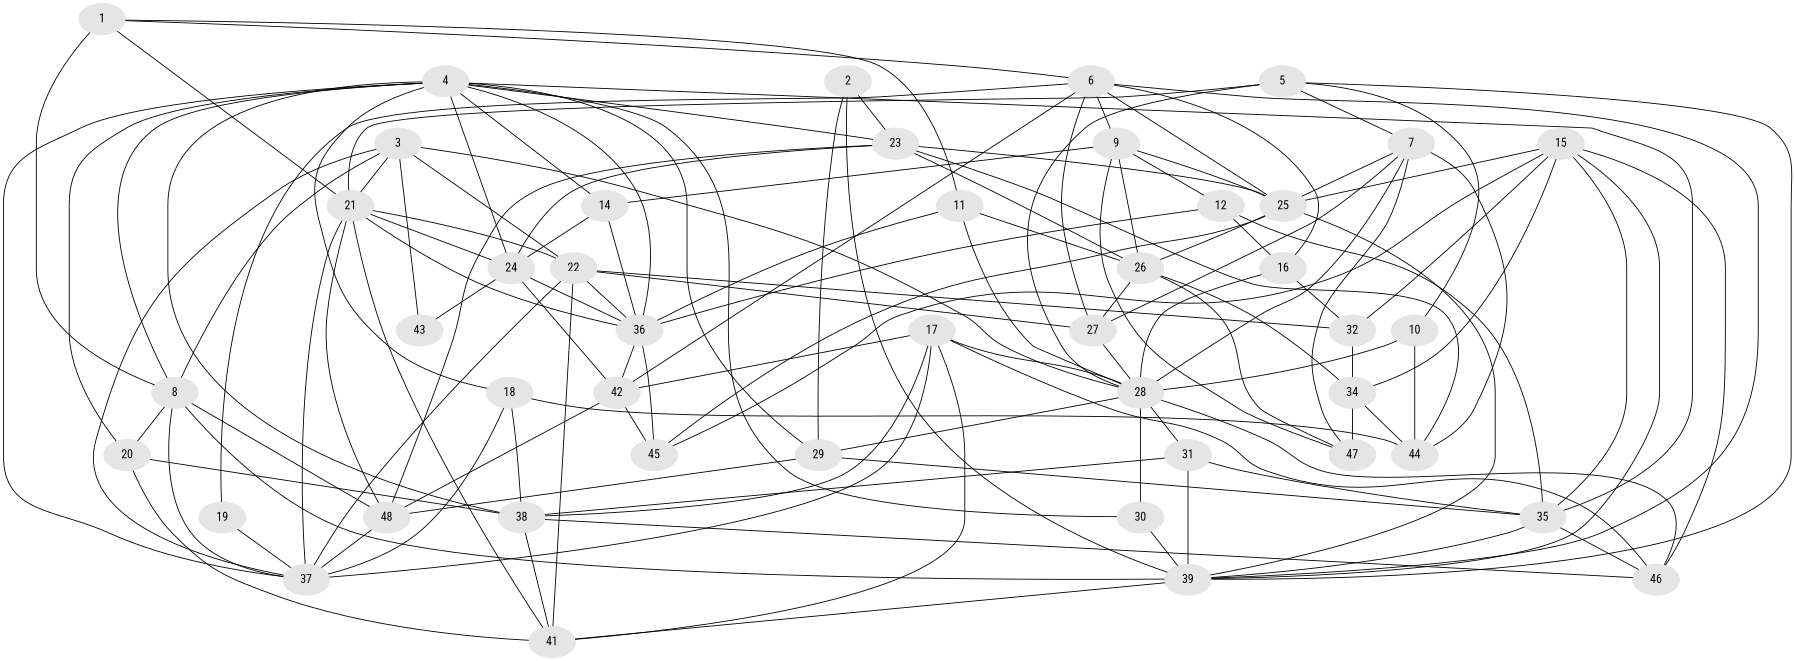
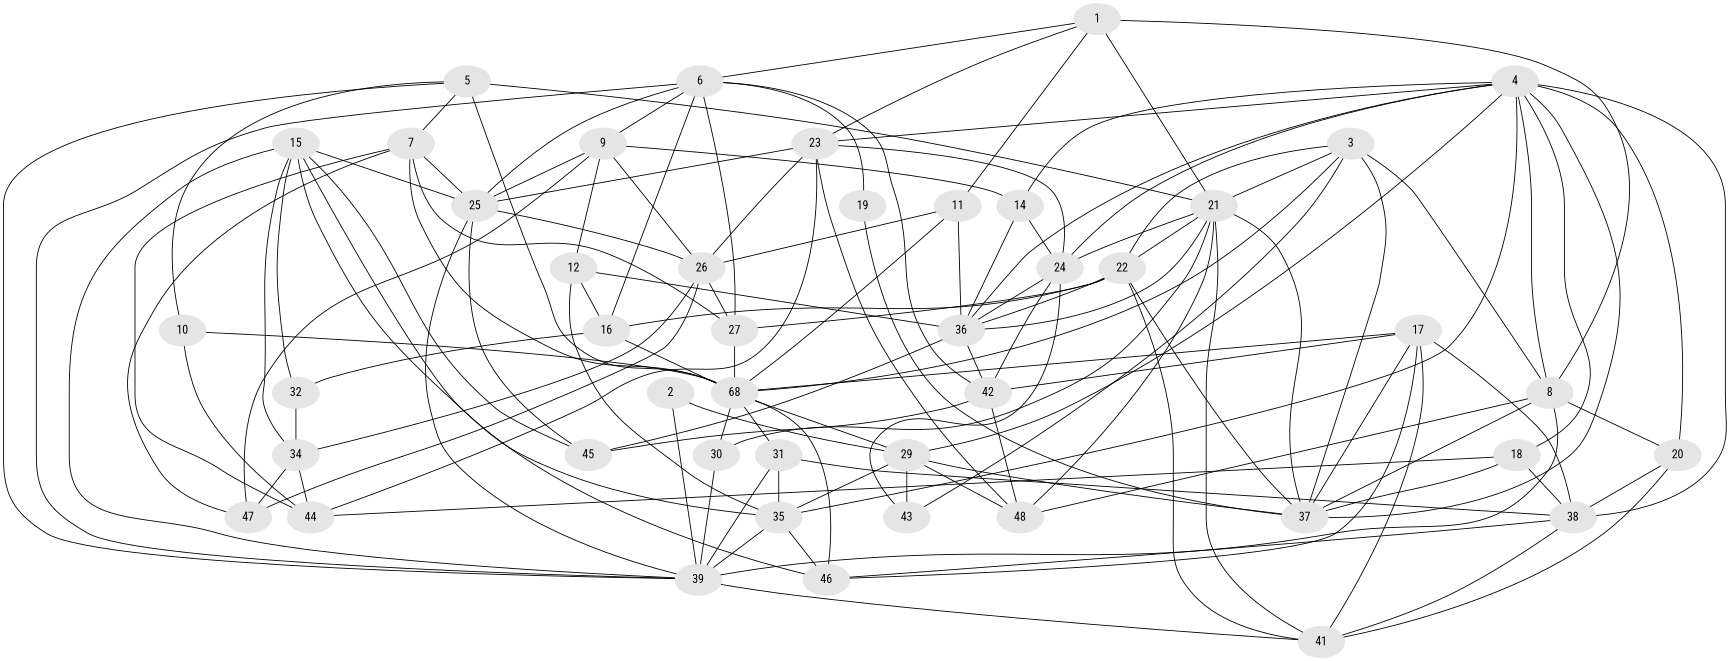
edge "2" -- "23": now "1" -- "23"
edge "22" -- "32": now "22" -- "16"
edge "4" -- "30": now "21" -- "30"
node "28": label "28" -> "68"
edge "29" -- "43": added
edge "48" -- "37": now "29" -- "37"
